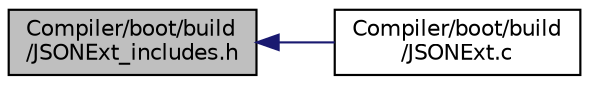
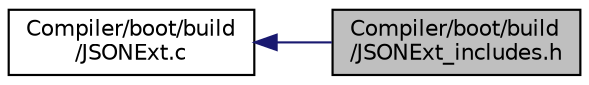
edge "Compiler/boot/build /JSONExt.c" -> "Compiler/boot/build /JSONExt_includes.h": reversed
